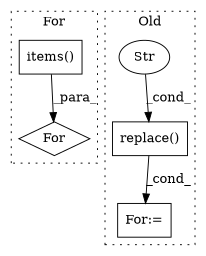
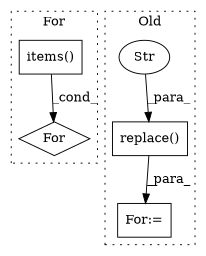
edge "items()" -> "For": label "_para_" -> "_cond_"
edge "Str" -> "replace()": label "_cond_" -> "_para_"
edge "replace()" -> "For:=": label "_cond_" -> "_para_"
